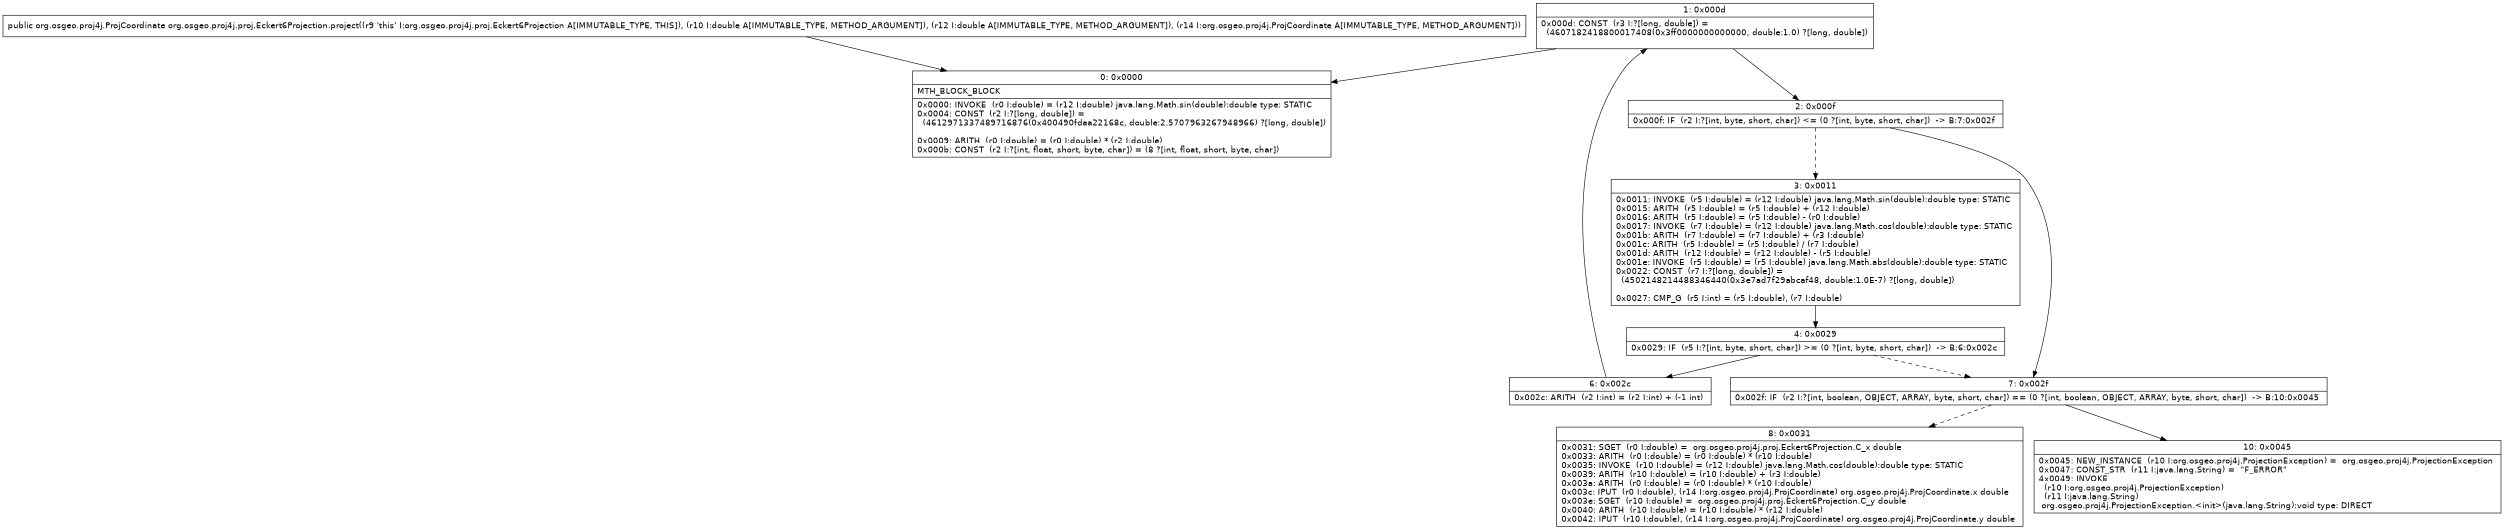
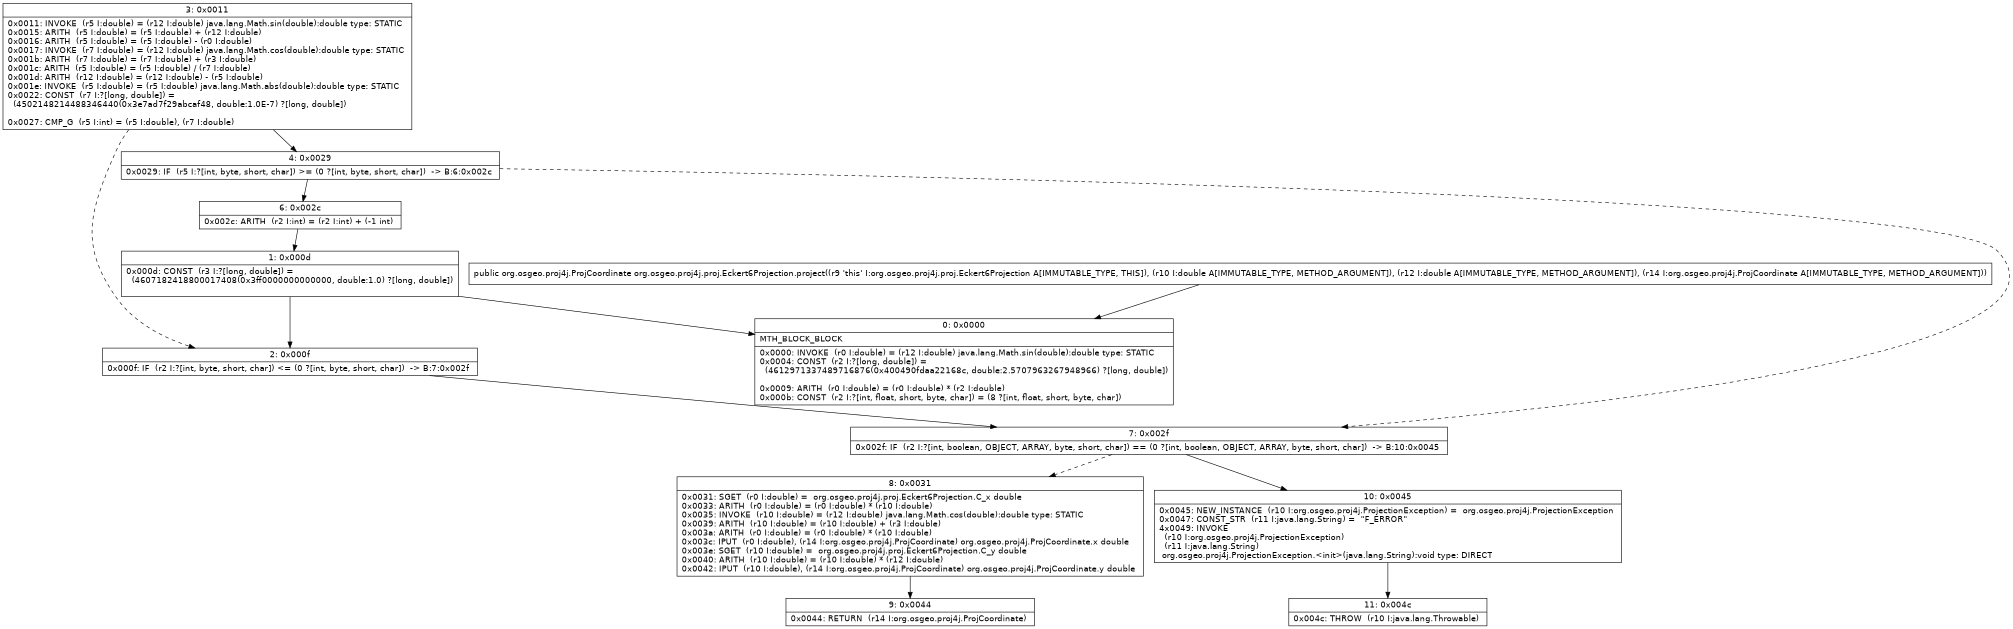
edge "2: 0x000f" -> "3: 0x0011": reversed
node "9: 0x0044": added
node "11: 0x004c": added
